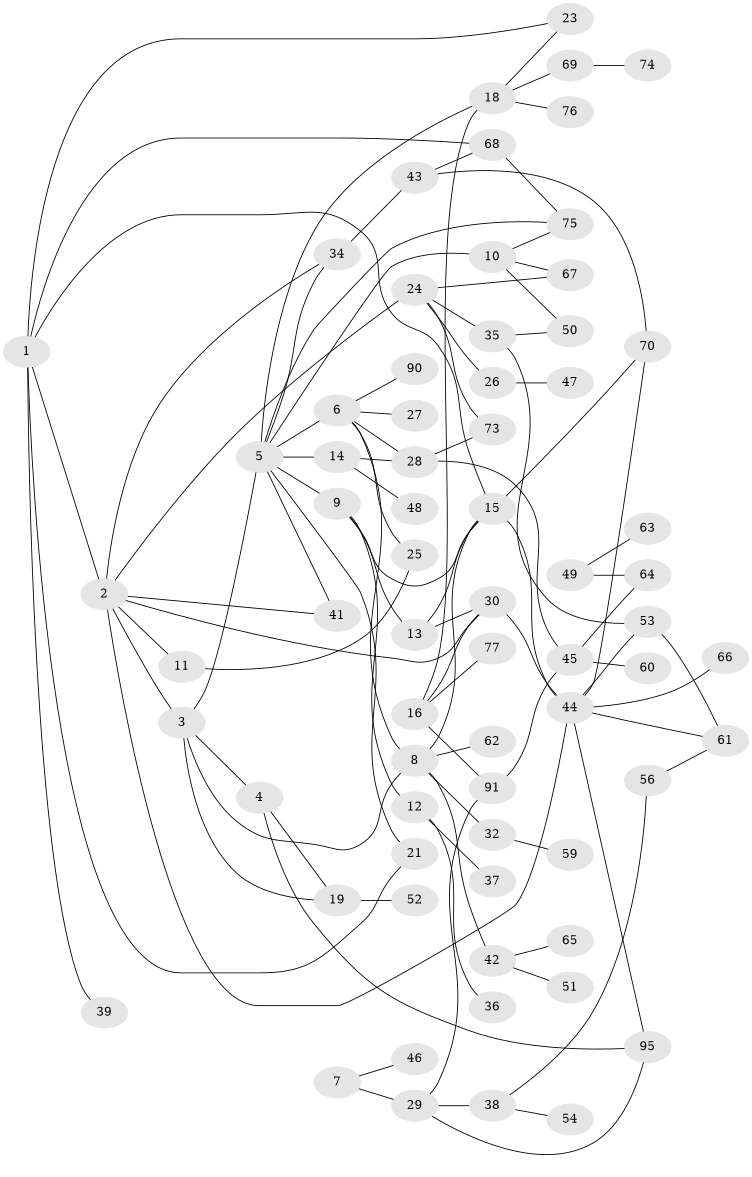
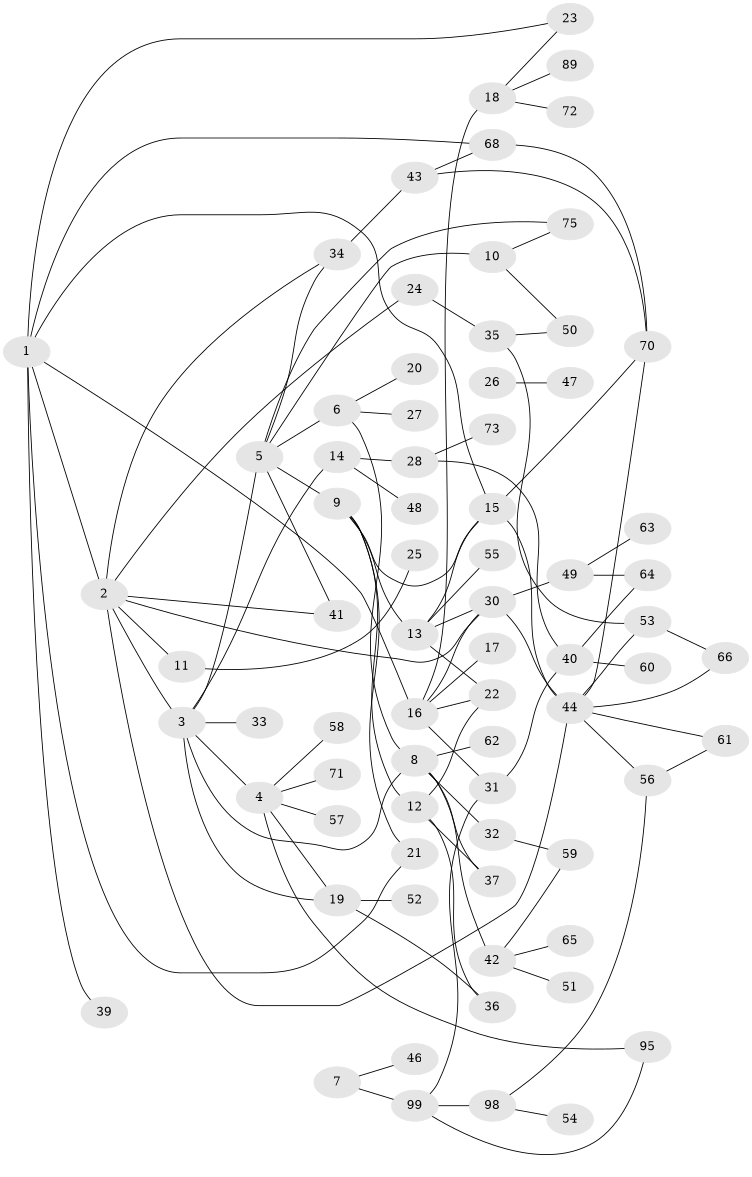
node "69": label "69" -> "89"
node "74": removed
node "76": label "76" -> "72"
edge "68" -- "75": now "68" -- "70"
edge "18" -- "5": removed
node "67": removed
edge "24" -- "26": removed
edge "24" -- "73": removed
node "90": label "90" -> "20"
edge "6" -- "28": removed
edge "5" -- "14": now "3" -- "14"
edge "6" -- "25": removed
edge "1" -- "16": added
node "55": added
edge "49" -- "30": added
edge "5" -- "21": now "9" -- "21"
edge "15" -- "8": now "37" -- "8"
node "77": label "77" -> "17"
node "45": label "45" -> "40"
edge "53" -- "61": now "53" -- "66"
node "22": added
node "33": added
node "58": added
node "71": added
node "91": label "91" -> "31"
node "57": added
edge "44" -- "95": now "44" -- "56"
edge "59" -- "42": added
edge "19" -- "36": added
node "29": label "29" -> "99"
node "38": label "38" -> "98"
